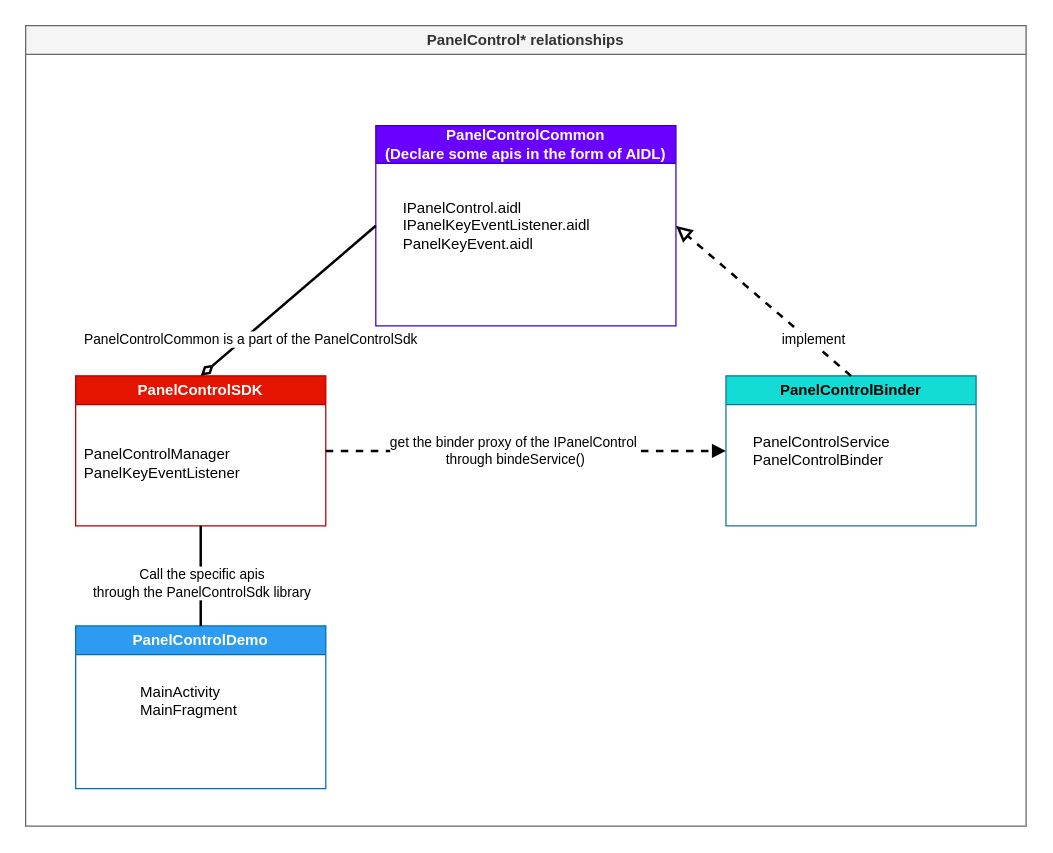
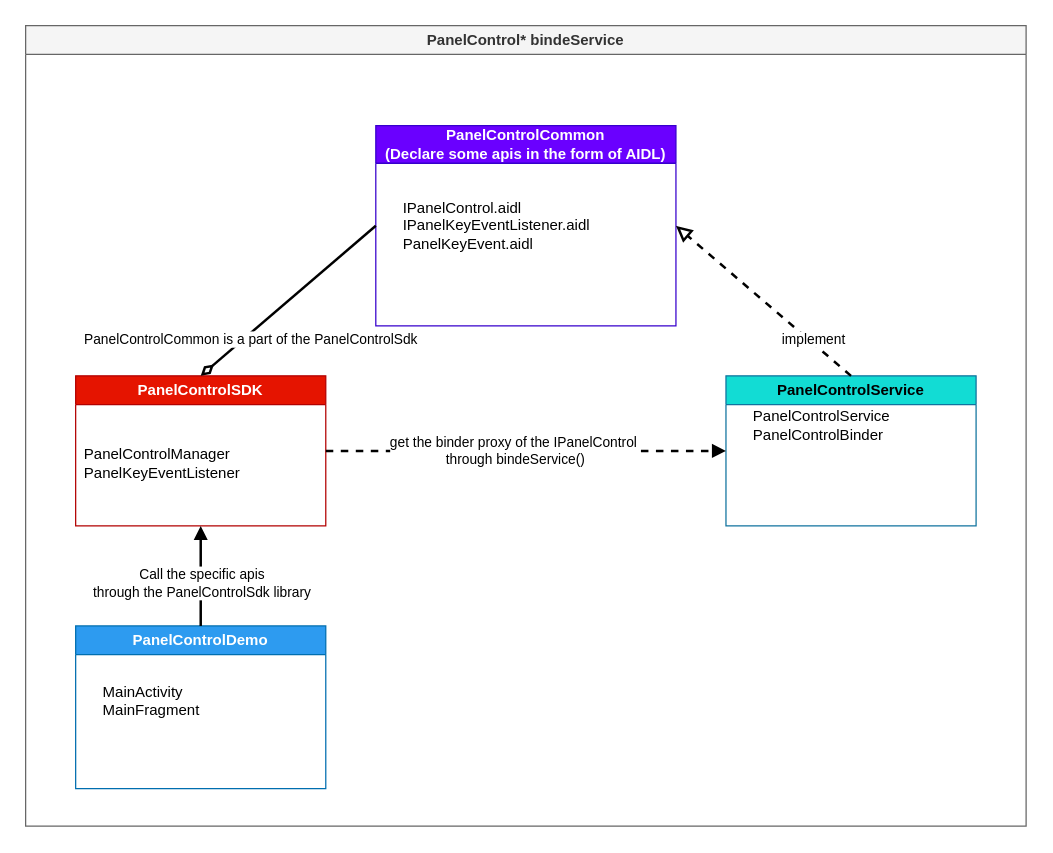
node "PanelControl* relationships": label "PanelControl* relationships" -> "PanelControl* bindeService"
node "PanelControlBinder": label "PanelControlBinder" -> "PanelControlService"
node "PanelControlService PanelControlBinder": moved (832, 451) -> (832, 426)
edge "PanelControlSDK" -- "PanelControlDemo": arrowhead none -> block
node "MainActivity MainFragment": moved (201, 701) -> (163, 701)
